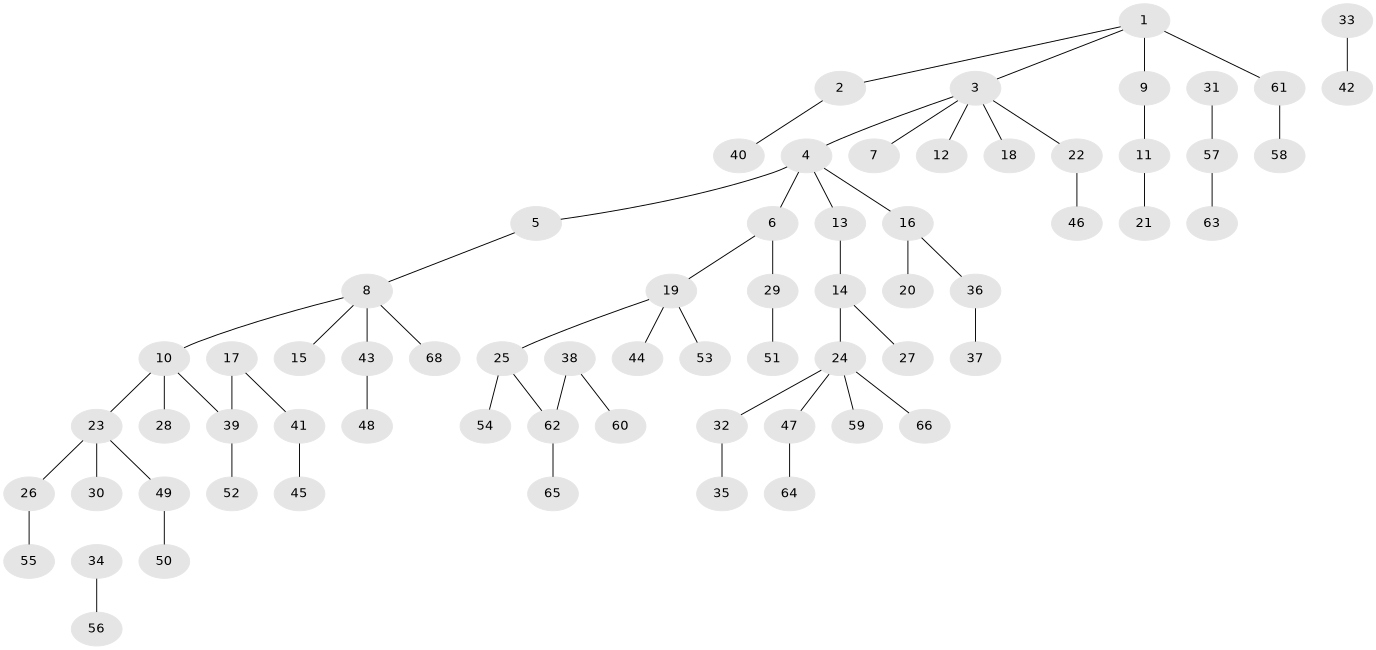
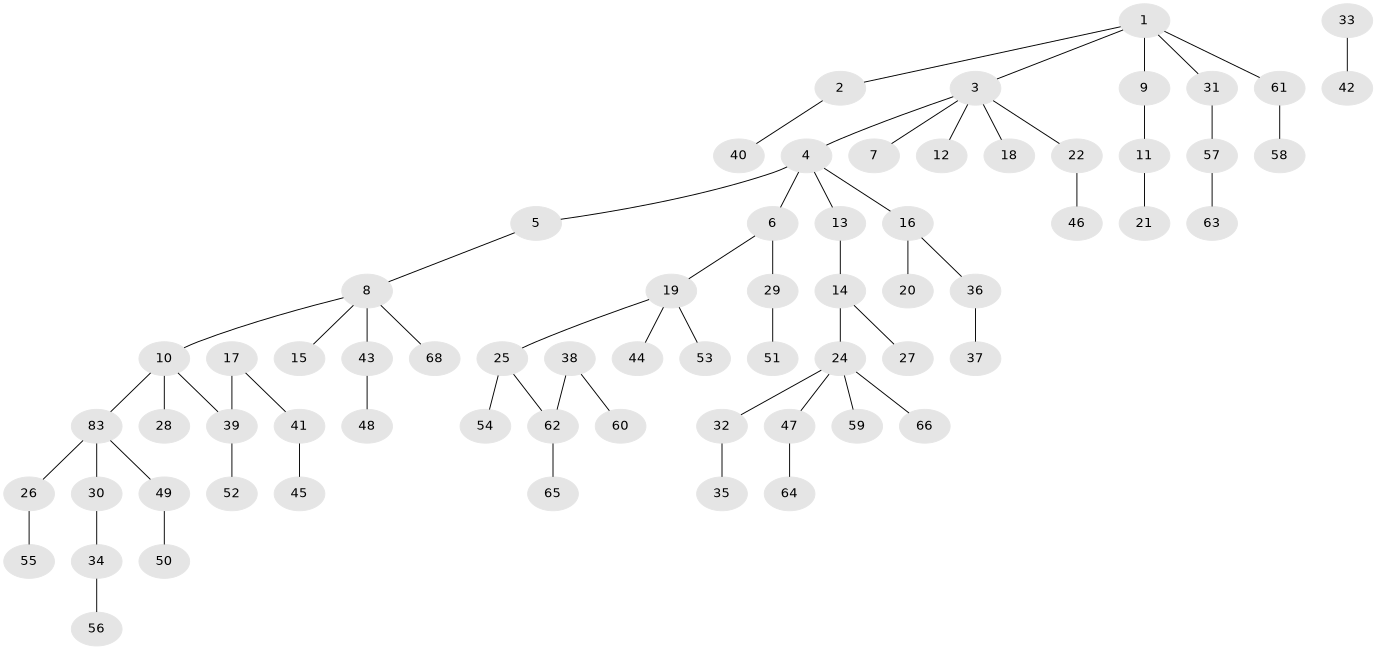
edge "1" -- "31": added
node "23": label "23" -> "83"
edge "30" -- "34": added
